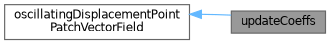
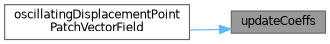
edge "updateCoeffs" -> "oscillatingDisplacementPoint PatchVectorField": reversed
